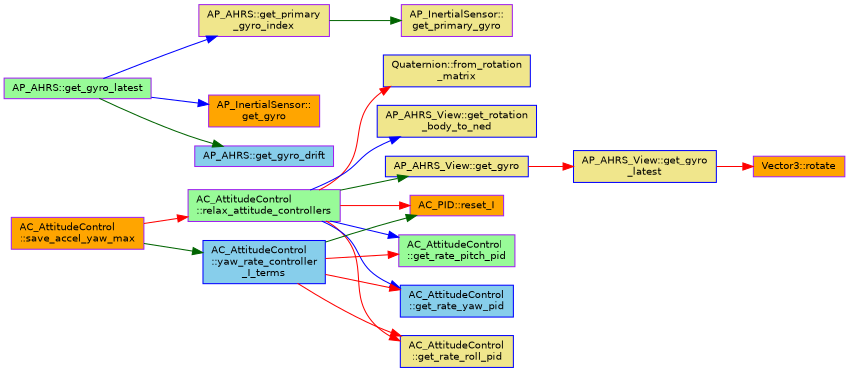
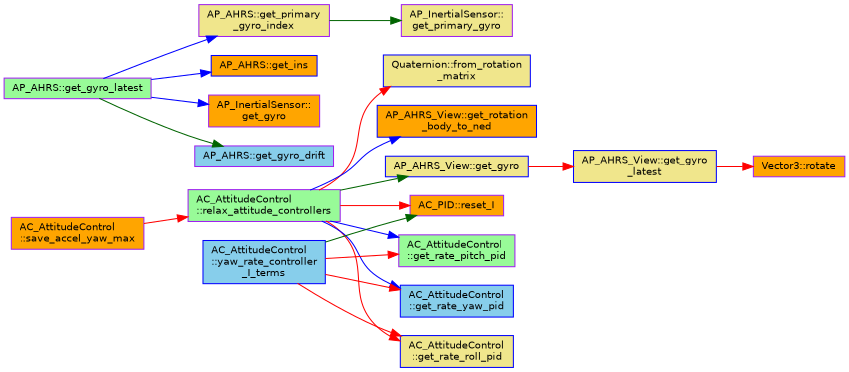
node "AP_AHRS::get_ins": added
node "AP_AHRS_View::get_rotation _body_to_ned": fillcolor khaki -> orange
edge "AC_AttitudeControl ::save_accel_yaw_max" -> "AC_AttitudeControl ::yaw_rate_controller _I_terms": removed
